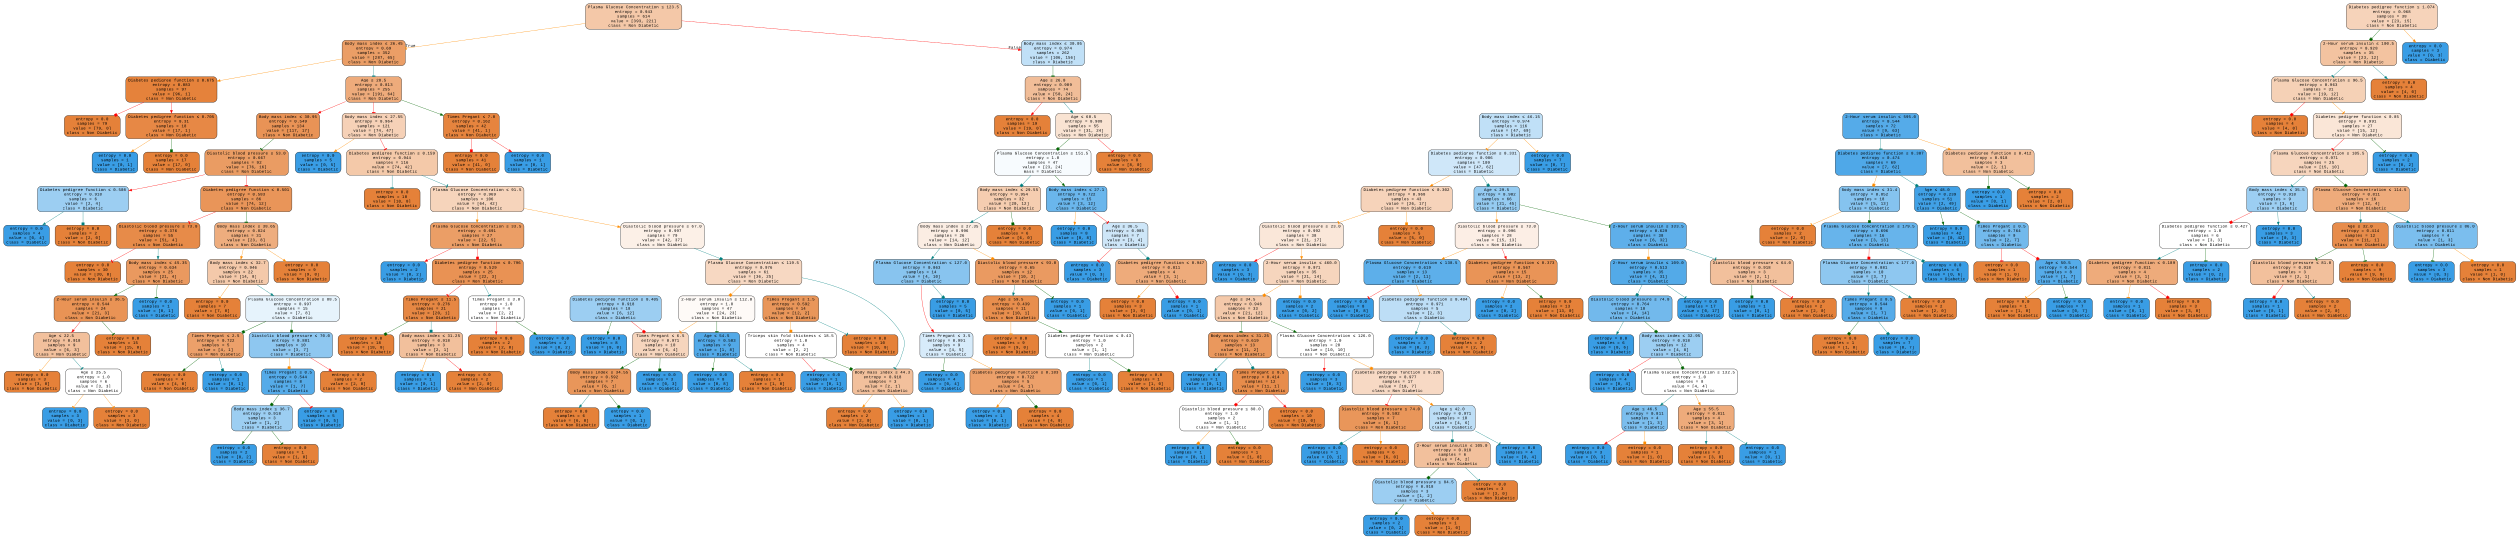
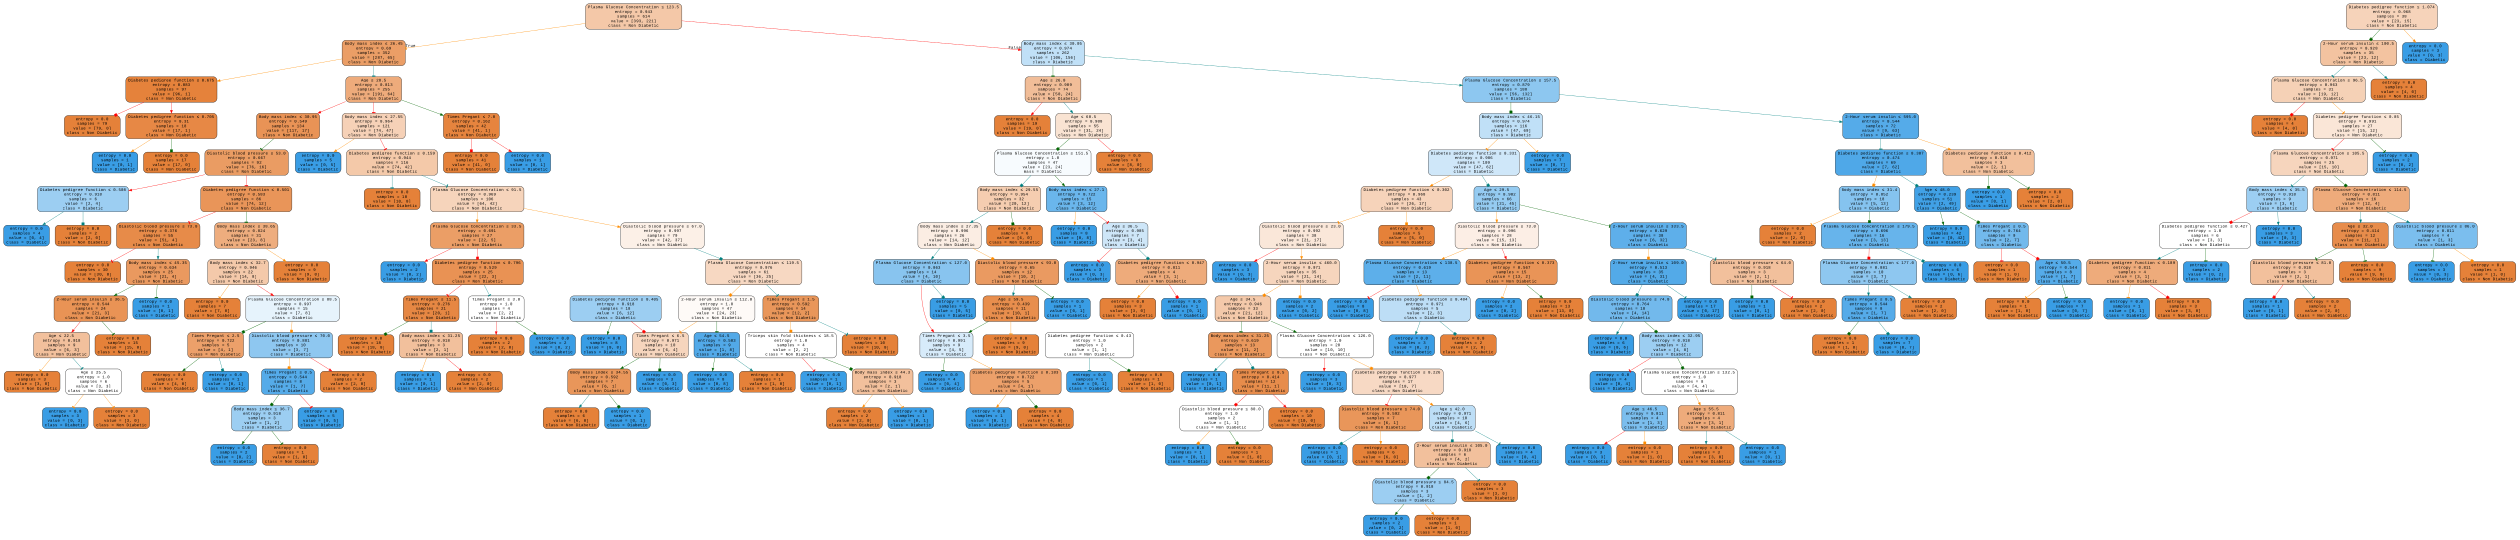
node "Plasma Glucose Concentration ≤ 157.5": added
edge "Body mass index ≤ 38.65" -> "Body mass index ≤ 32.7": removed
edge "Body mass index ≤ 32.7" -> "Plasma Glucose Concentration ≤ 88.5": color teal -> red
edge "Plasma Glucose Concentration ≤ 119.5" -> "Body mass index ≤ 44.3": now "Plasma Glucose Concentration ≤ 119.5" -> "Times Pregant ≤ 1.5"
edge "Plasma Glucose Concentration ≤ 88.5" -> "Diastolic blood pressure ≤ 70.0": color darkgreen -> darkorange
edge "Age ≤ 59.5" -> "Diabetes pedigree function ≤ 0.43": now "Age ≤ 59.5" -> "Times Pregant ≤ 3.5"
edge "Plasma Glucose Concentration ≤ 132.5" -> "Age ≤ 46.5": removed
